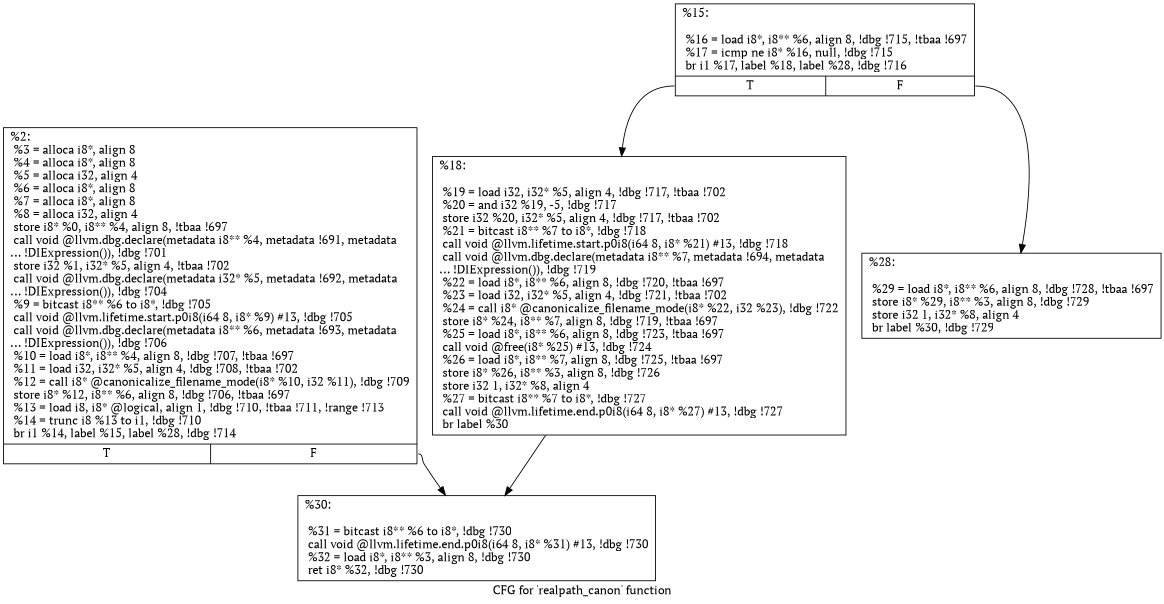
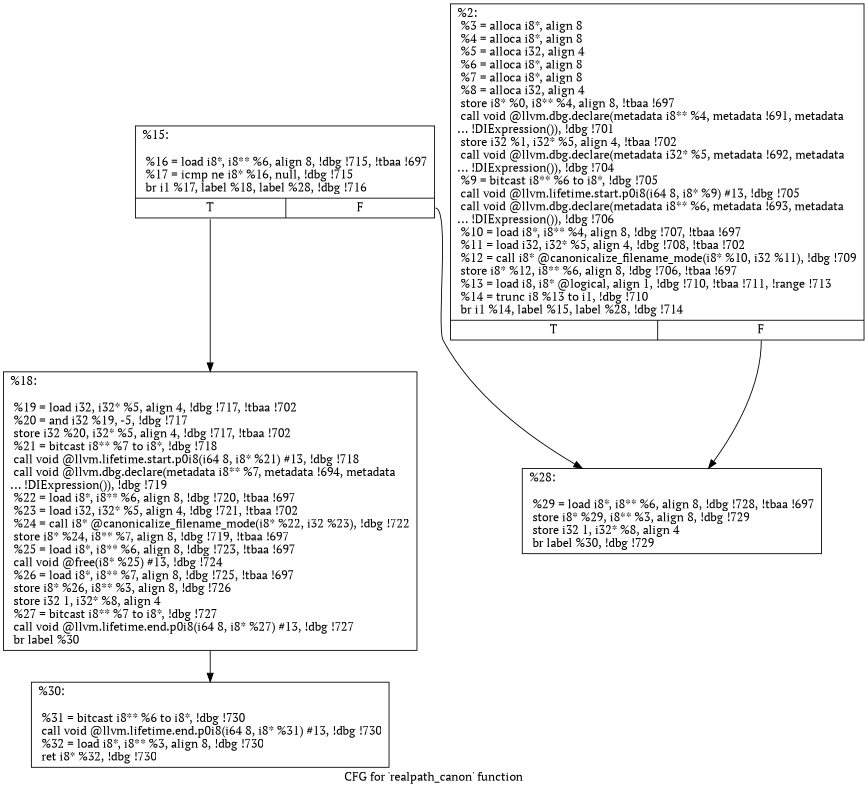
edge "%2:" -> "%30:": now "%2:" -> "%28:"
